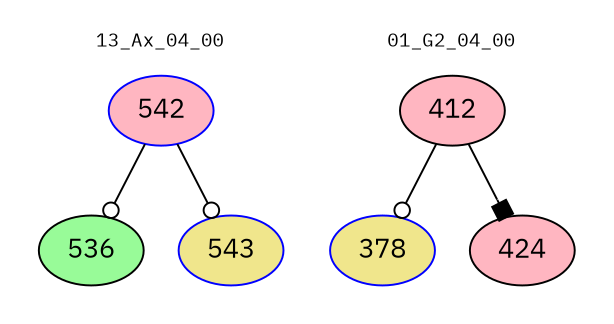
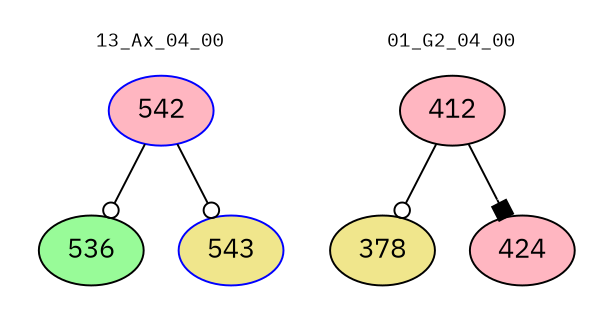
node "378": color blue -> black
